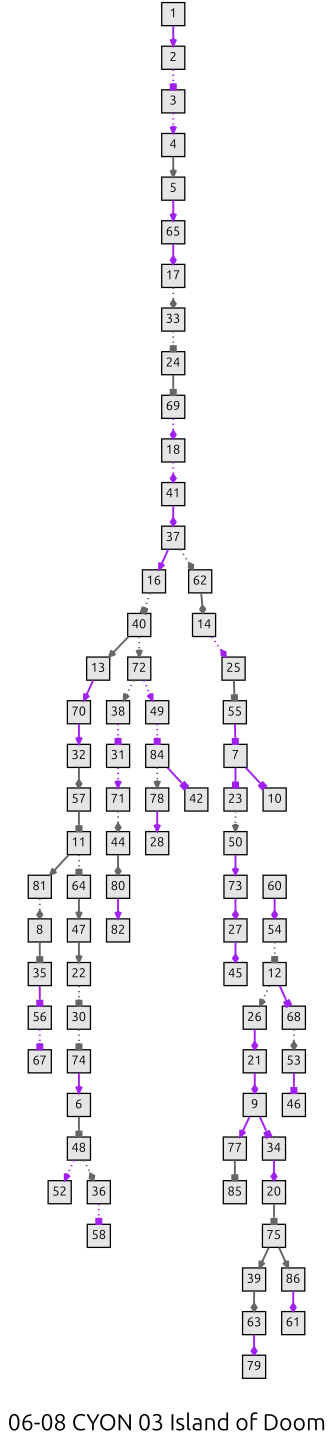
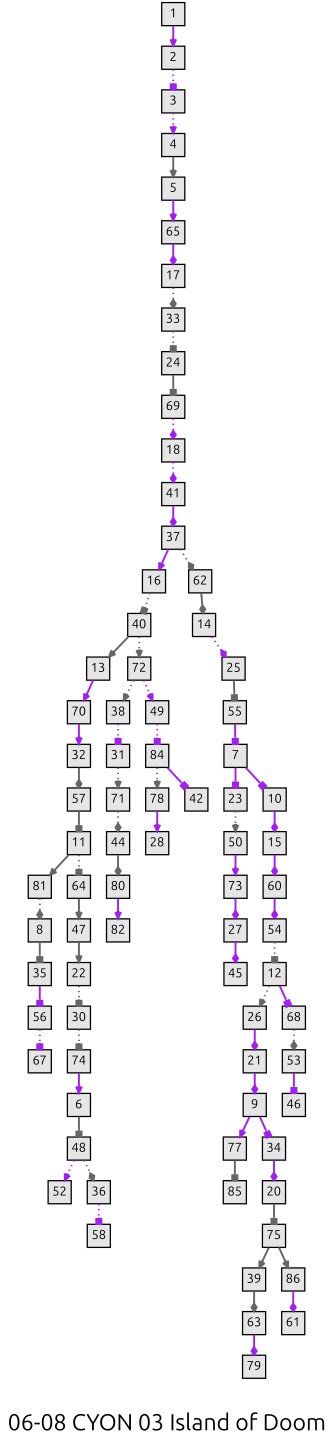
edge "31" -> "71": color purple -> gray40
node "15": added
